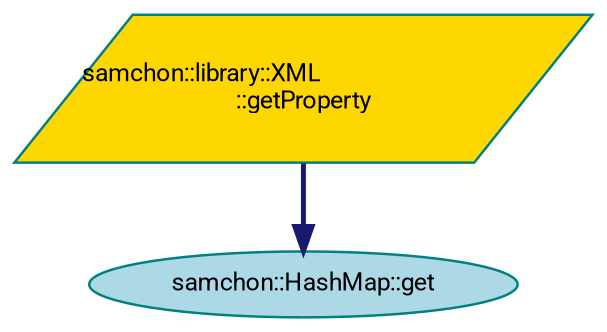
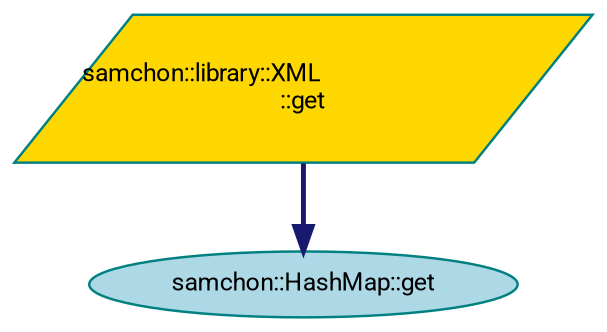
node "samchon::library::XML ::getProperty": label "samchon::library::XML ::getProperty" -> "samchon::library::XML ::get"
